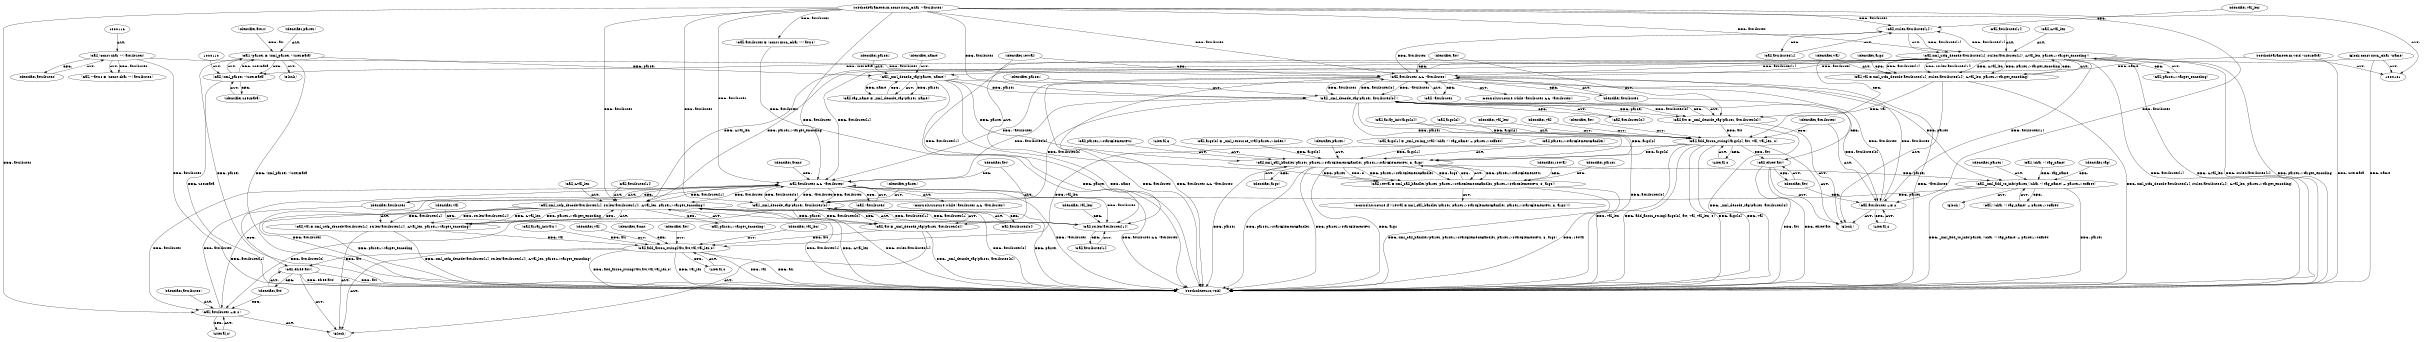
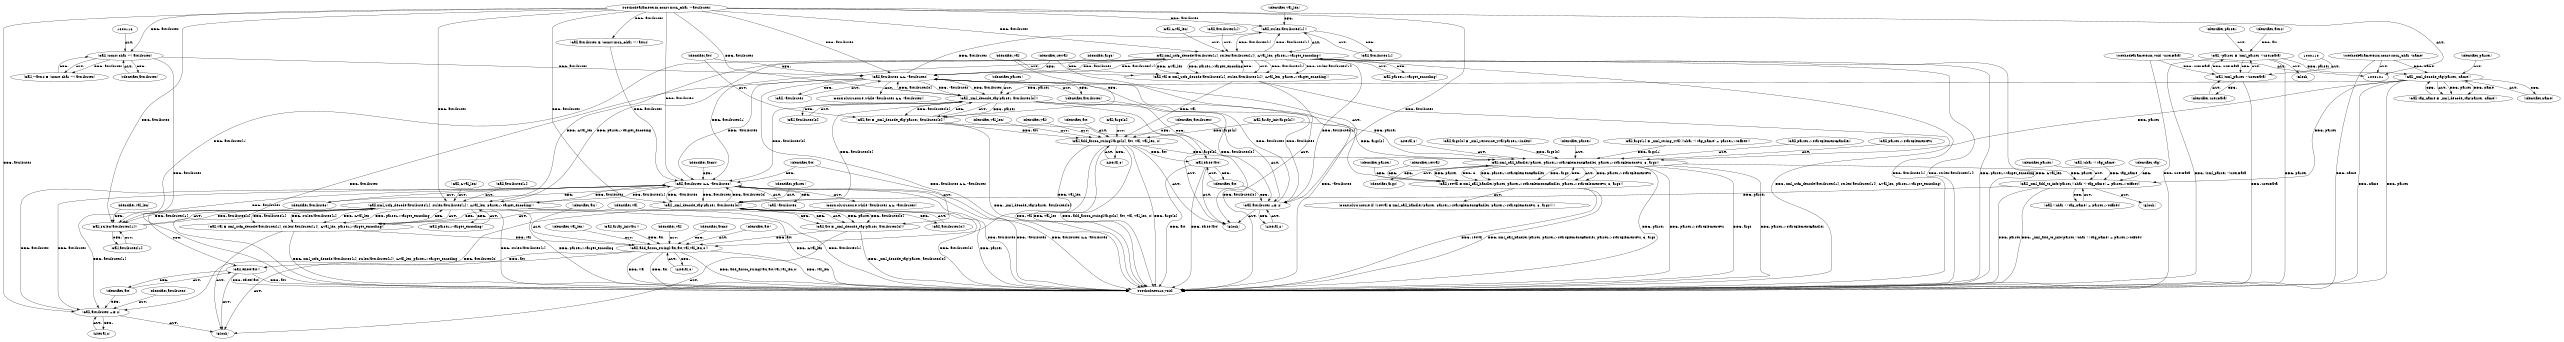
edge "(MethodParameterIn,const XML_Char **attributes)" -> "(Call,(const char **) attributes)": added, label "DDG: attributes"
node "(Block,const XML_Char *name)": label "(Block,const XML_Char *name)" -> "(MethodParameterIn,const XML_Char *name)"
edge "(Call,**attrs = (const char **) attributes)" -> "(Call,(const char **) attributes)": added, label "CFG:"
edge "(Call,_xml_decode_tag(parser, name))" -> "(Identifier,name)": added, label "CFG:"
node "(Identifier,atr)": added
